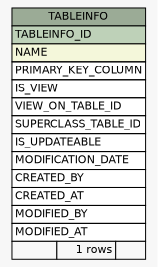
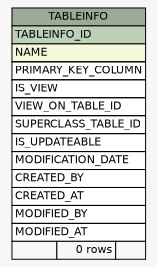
node "TABLEINFO": text "1 rows" -> "0 rows"
